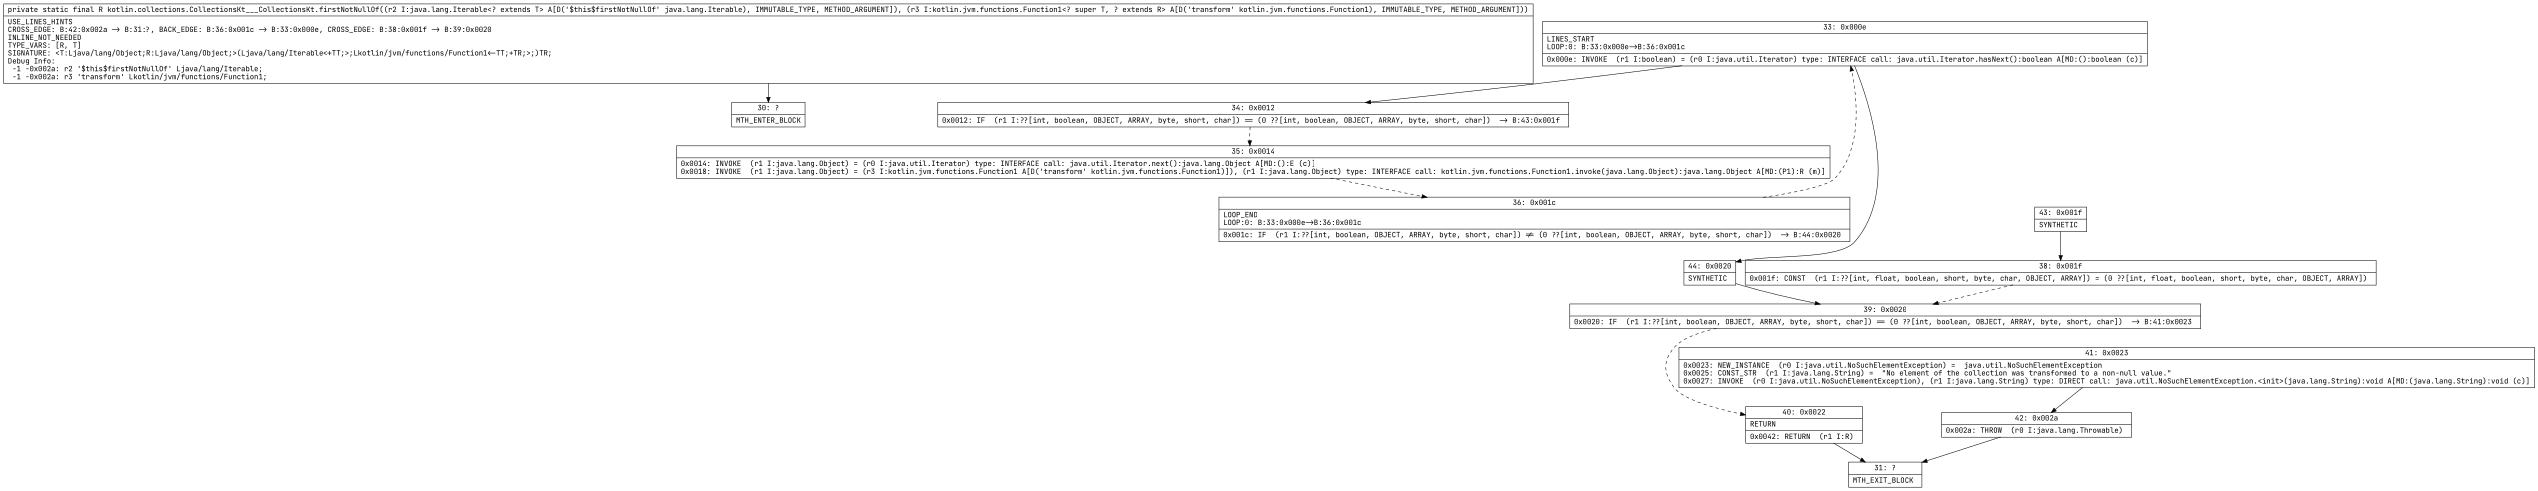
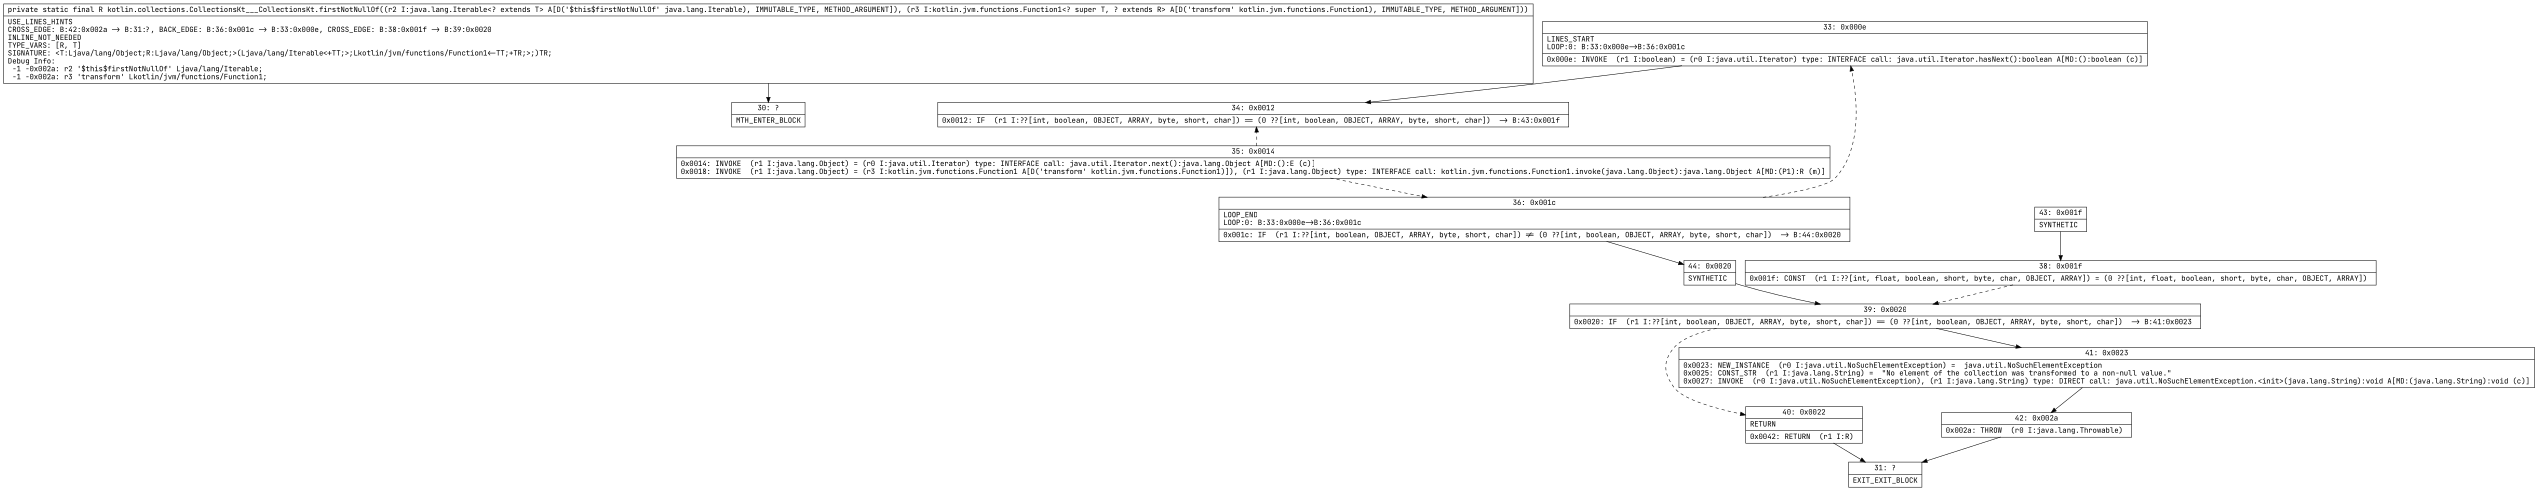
edge "34: 0x0012" -> "35: 0x0014": reversed
edge "33: 0x000e" -> "44: 0x0020": now "36: 0x001c" -> "44: 0x0020"
edge "39: 0x0020" -> "41: 0x0023": added
node "31: ?": text "MTH_EXIT_BLOCK" -> "EXIT_EXIT_BLOCK"
